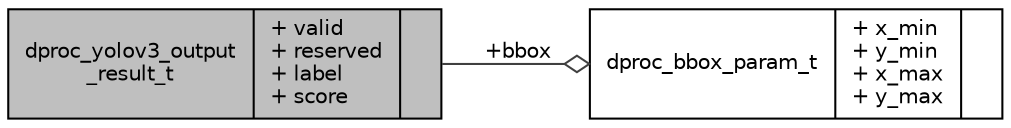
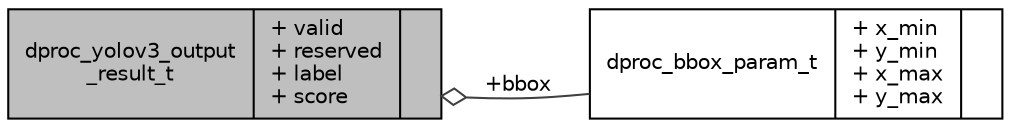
edge "dproc_yolov3_output" -> "dproc_bbox_param_t": reversed
